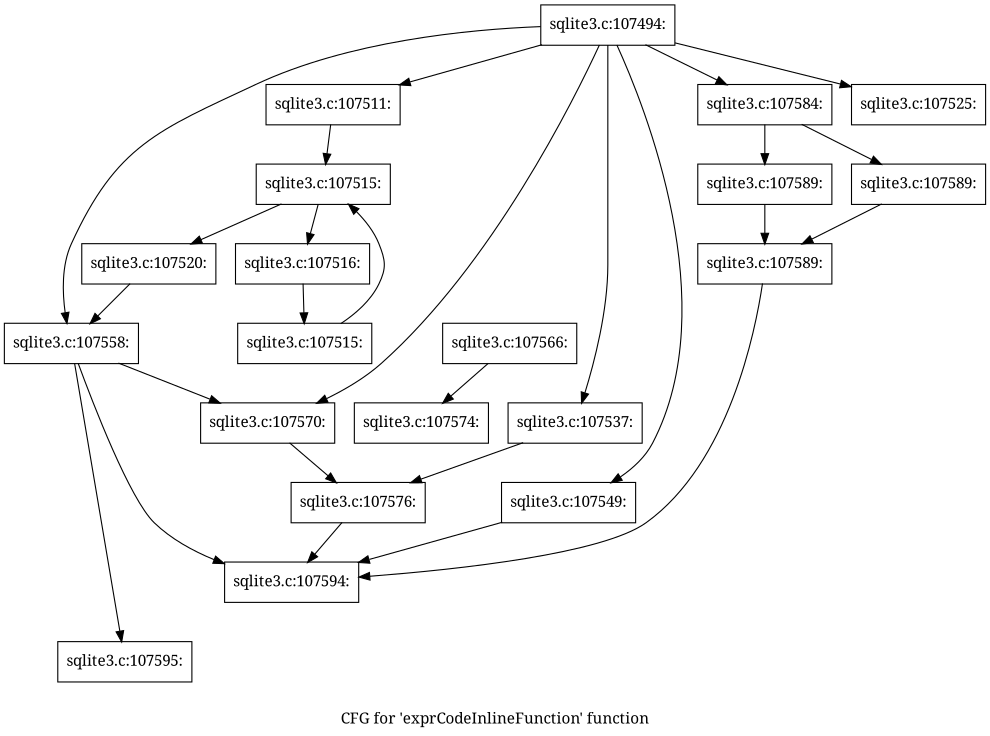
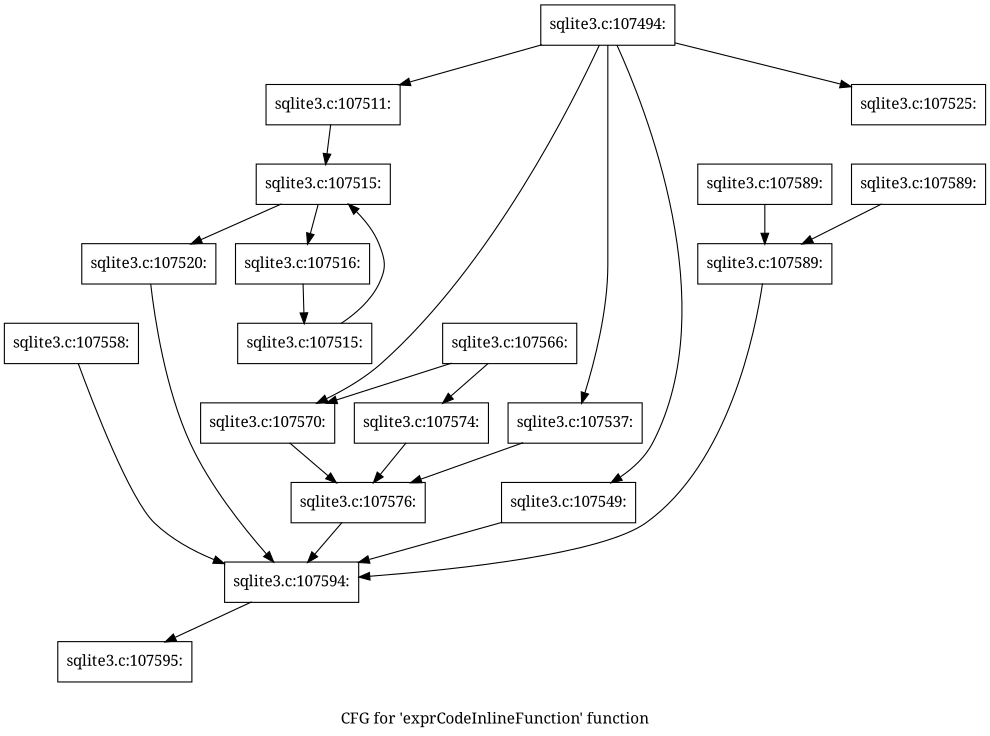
edge "sqlite3.c:107494:" -> "sqlite3.c:107558:": removed
node "sqlite3.c:107584:": removed
edge "sqlite3.c:107520:" -> "sqlite3.c:107558:": now "sqlite3.c:107520:" -> "sqlite3.c:107594:"
edge "sqlite3.c:107558:" -> "sqlite3.c:107570:": now "sqlite3.c:107566:" -> "sqlite3.c:107570:"
edge "sqlite3.c:107574:" -> "sqlite3.c:107576:": added
edge "sqlite3.c:107558:" -> "sqlite3.c:107595:": now "sqlite3.c:107594:" -> "sqlite3.c:107595:"
